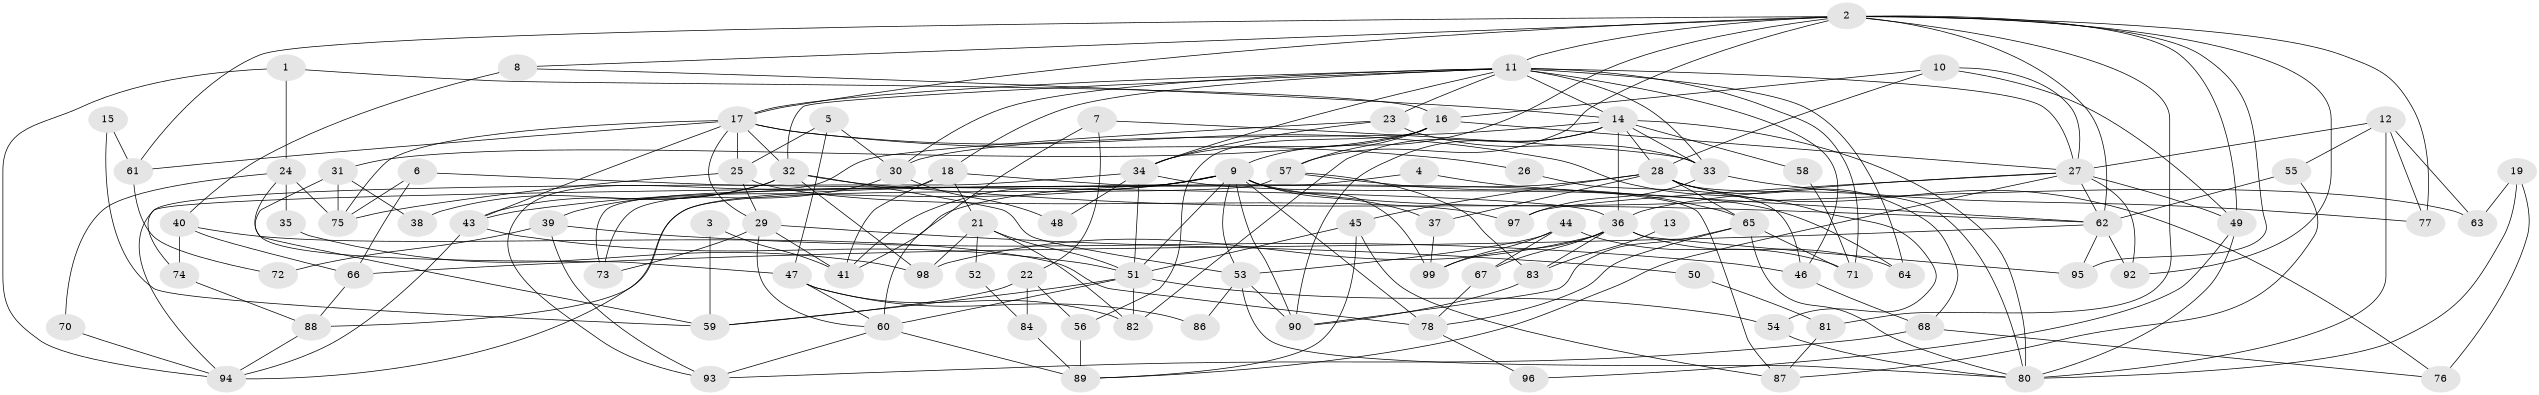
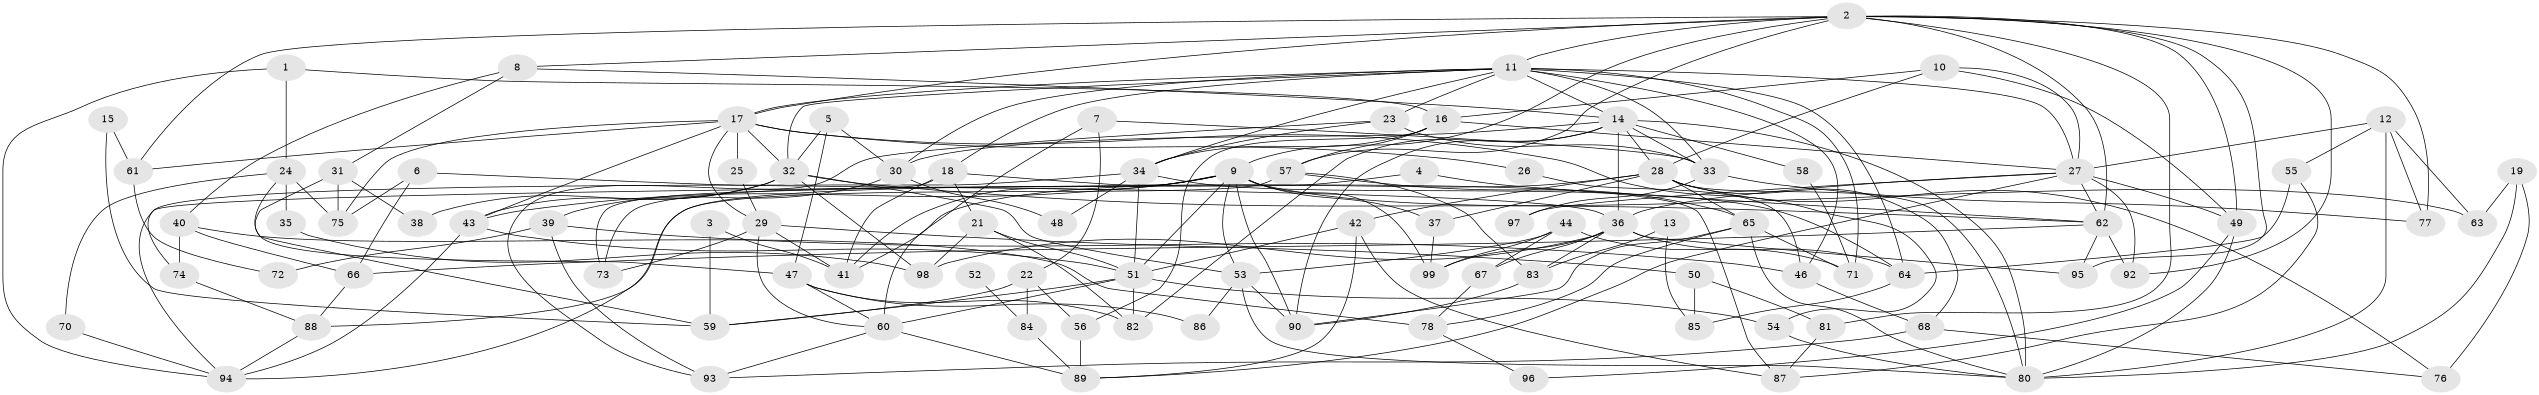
edge "5" -- "25": now "5" -- "32"
edge "16" -- "31": now "8" -- "31"
edge "55" -- "62": now "55" -- "64"
edge "25" -- "75": removed
edge "25" -- "97": removed
node "45": label "45" -> "42"
edge "9" -- "78": removed
edge "21" -- "52": removed
node "85": added
